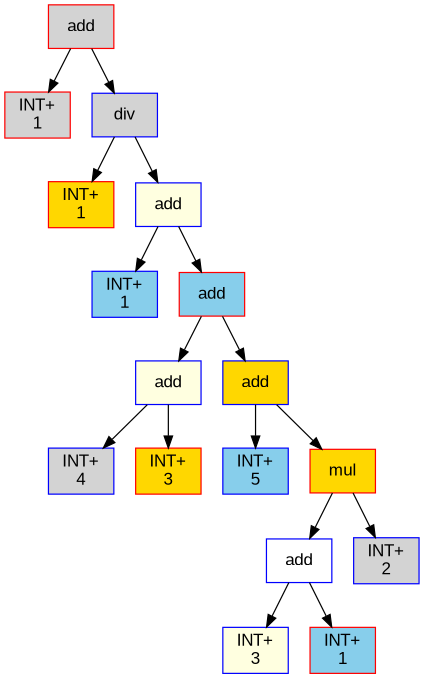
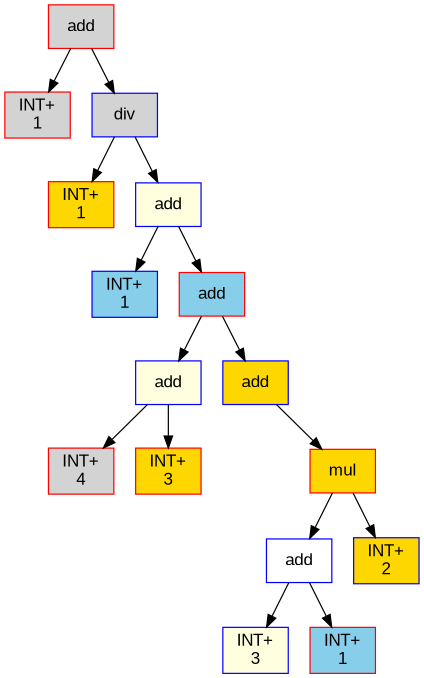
node "INT+ 4": color blue -> red
node "INT+ 5": removed
node "INT+ 2": fillcolor lightgrey -> gold
